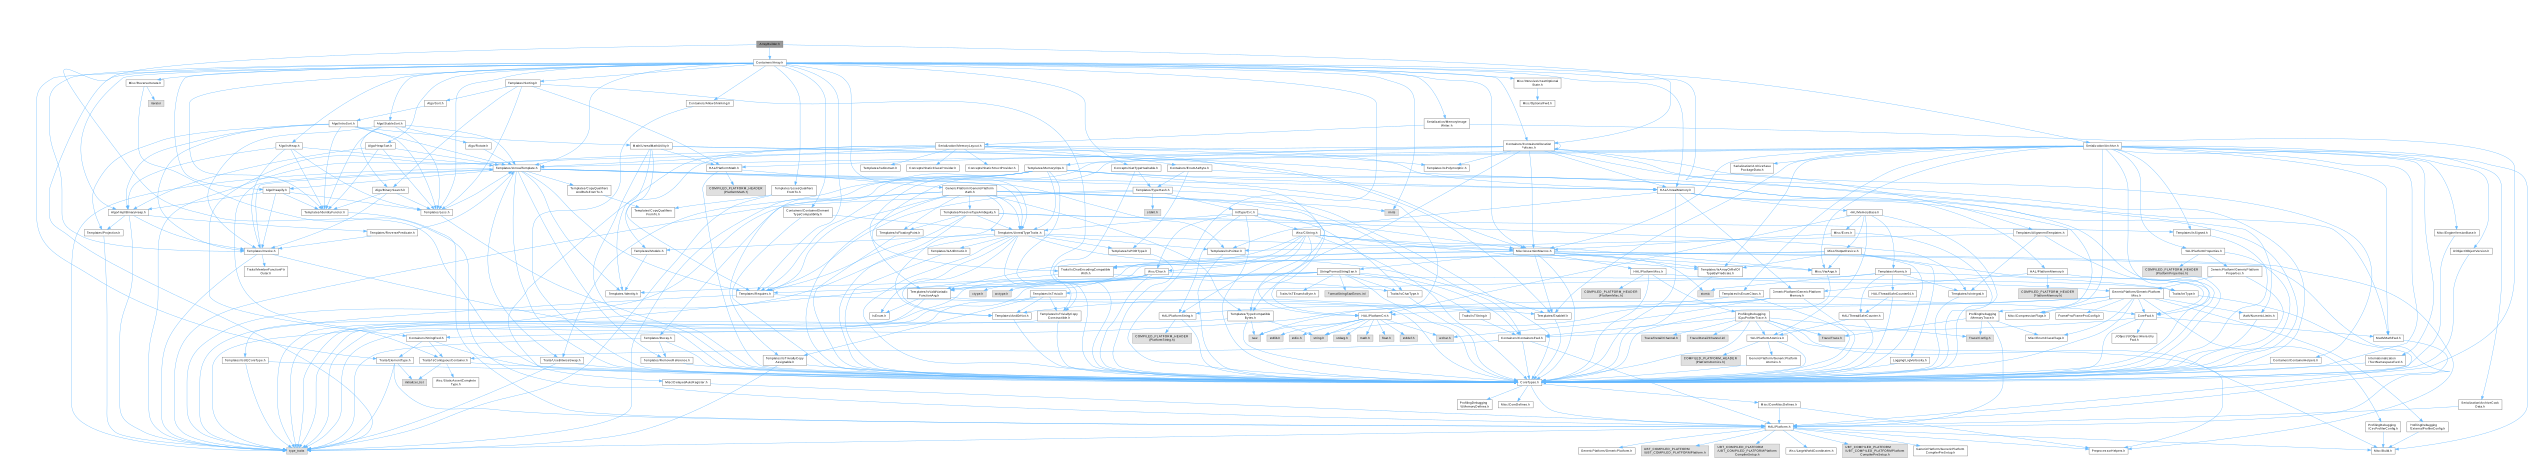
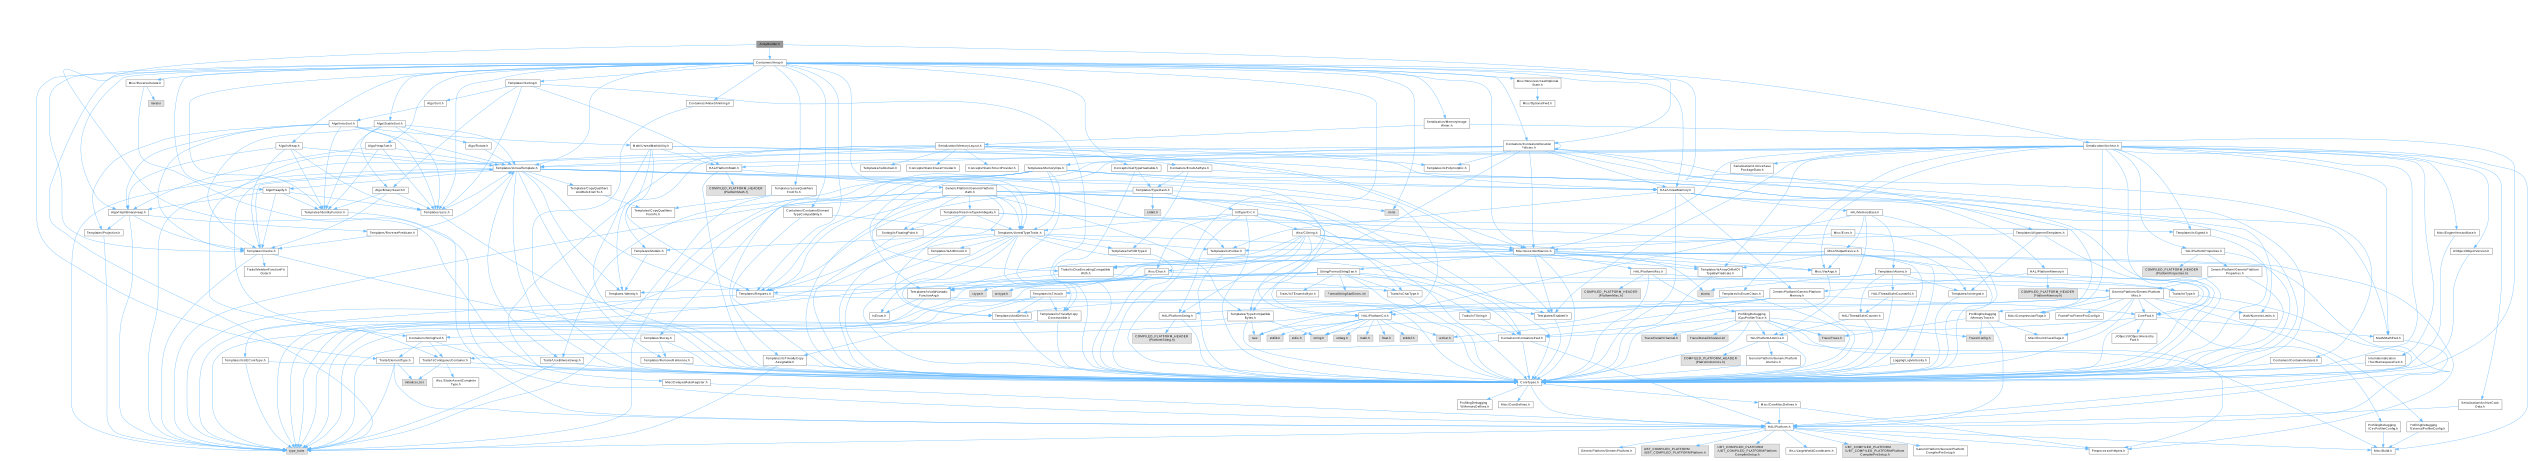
edge "HAL/MemoryBase.h" -> "Misc/Exec.h": removed
node "Templates/IsFloatingPoint.h": label "Templates/IsFloatingPoint.h" -> "Sorting/IsFloatingPoint.h"
